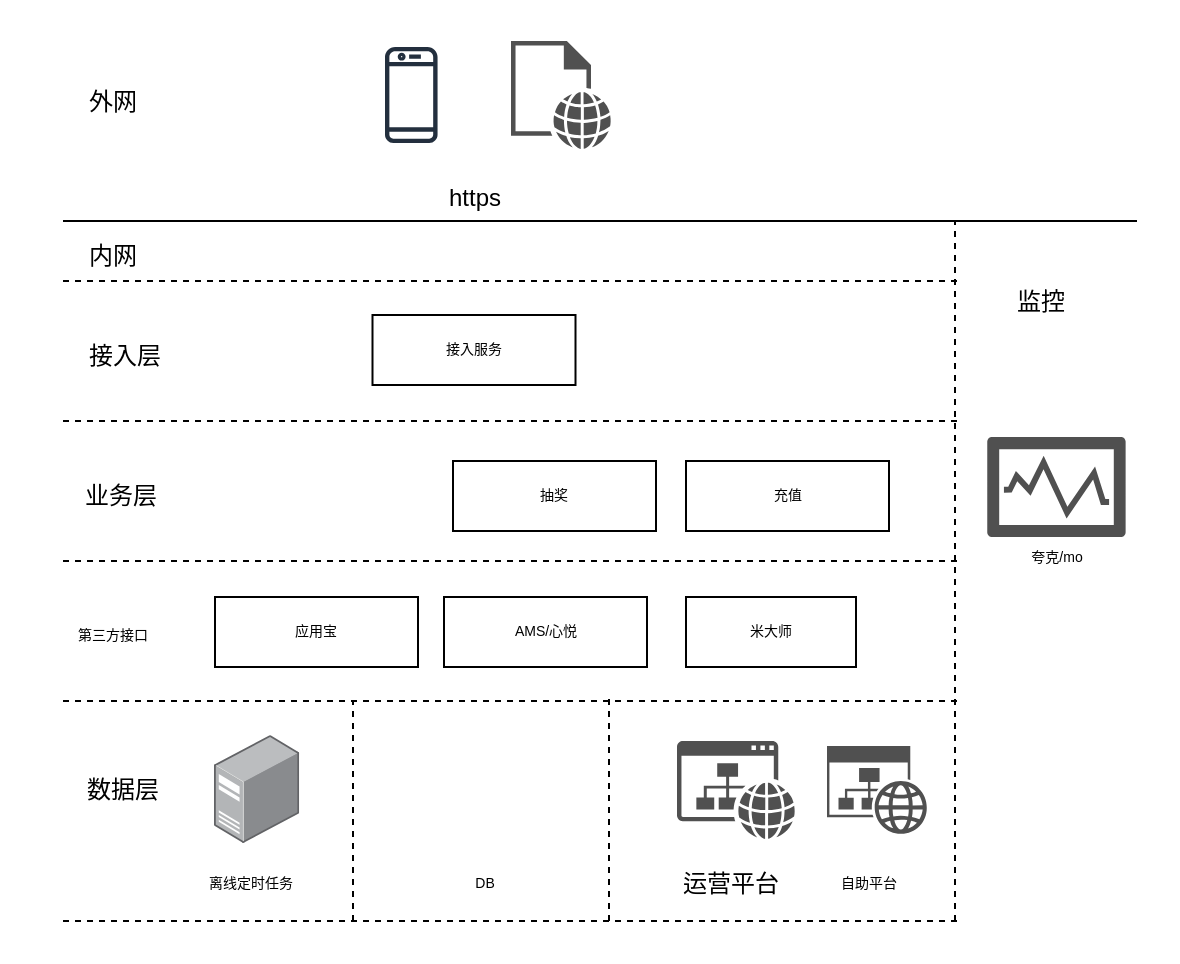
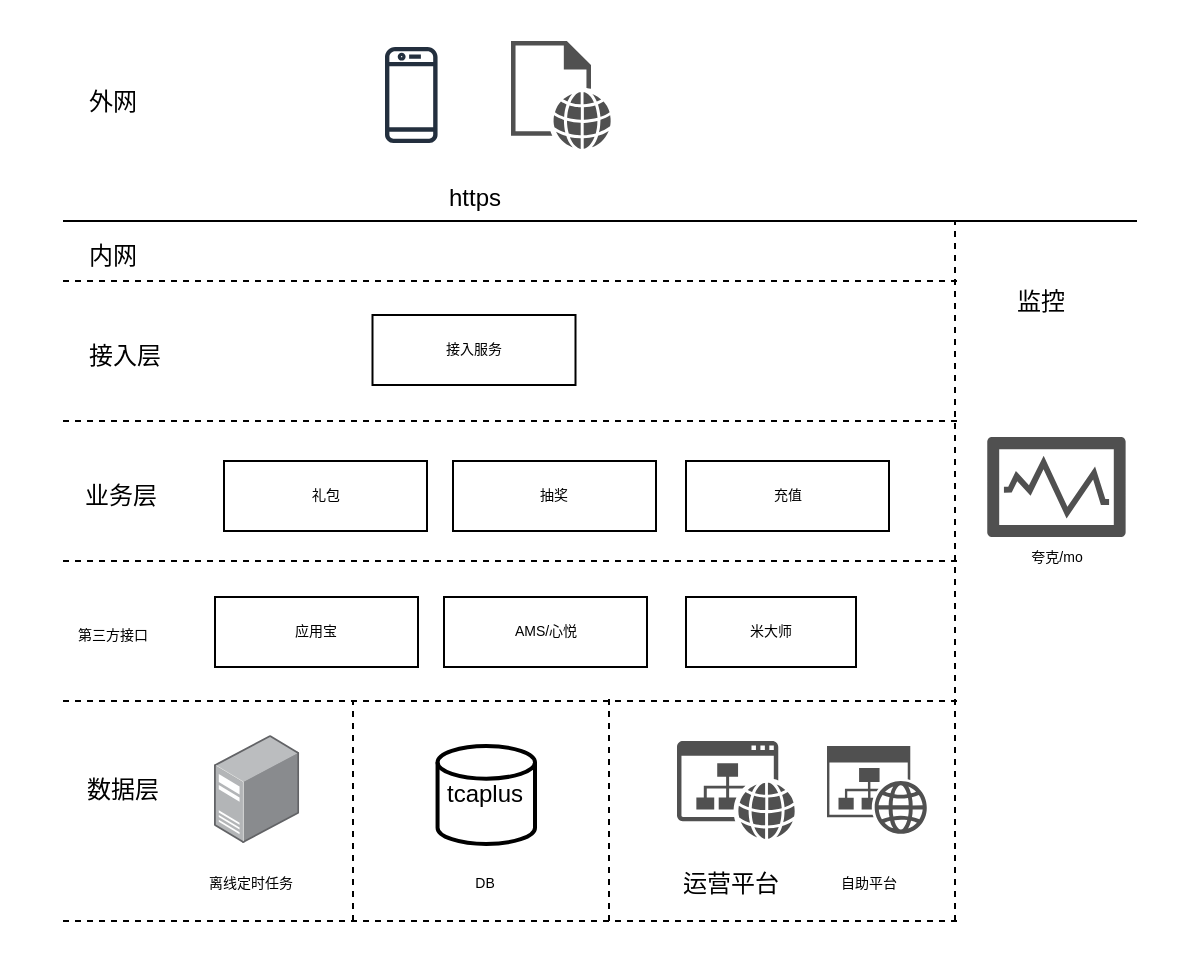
node "礼包": added
node "tcaplus": added
